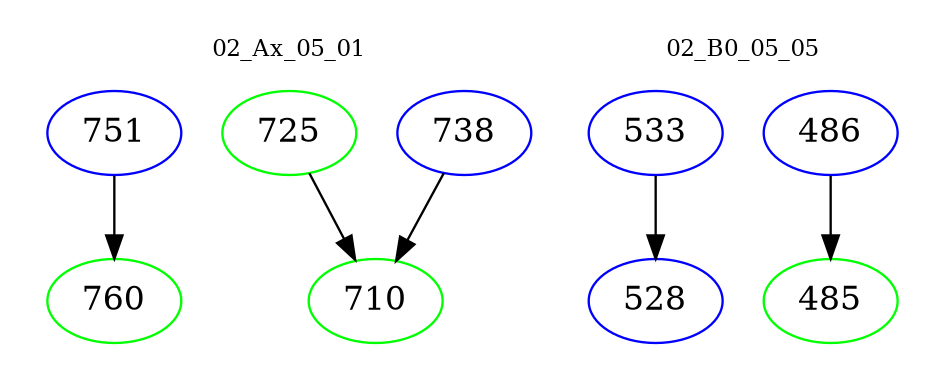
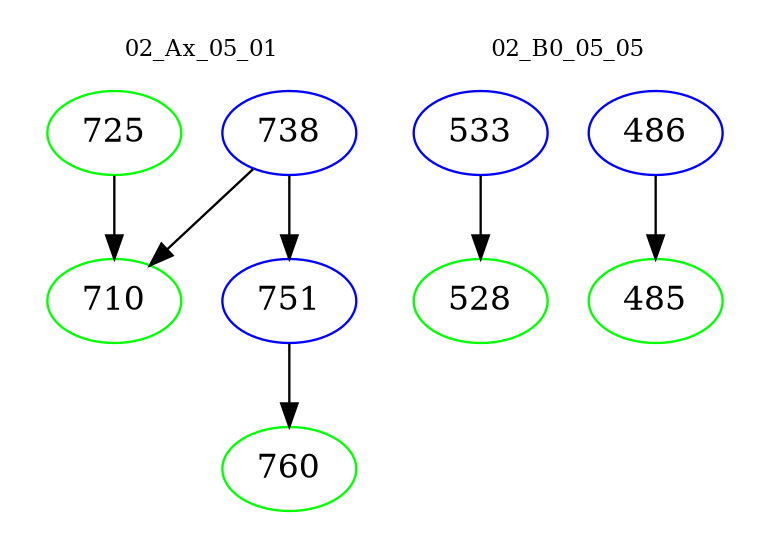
edge "738" -> "751": added
node "528": color blue -> green
